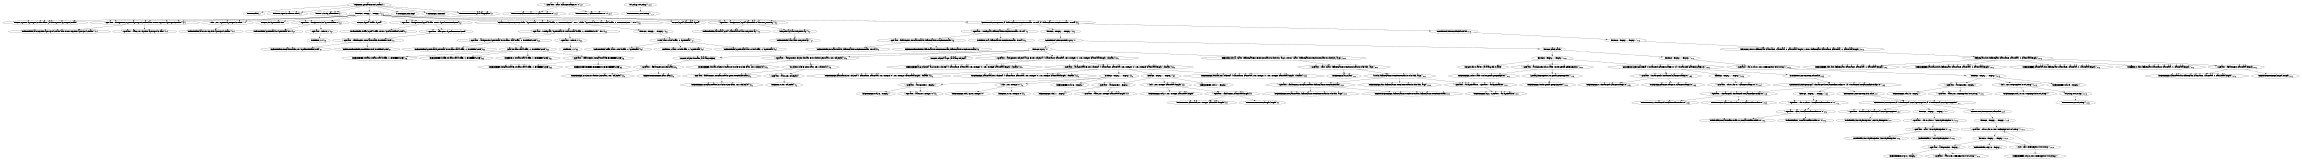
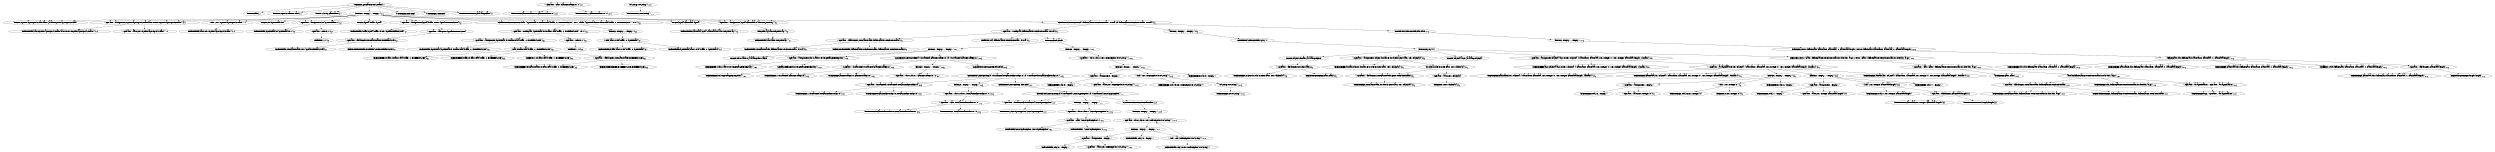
edge "(CONTROL_STRUCTURE,try,try)" -> "(BLOCK,catch,catch)": now "(<operator>.notEquals,defineClassProtectionDomain != null)" -> "(BLOCK,catch,catch)"
node "(LITERAL,0,baos.write(buffer, 0, bytesRead))": removed
